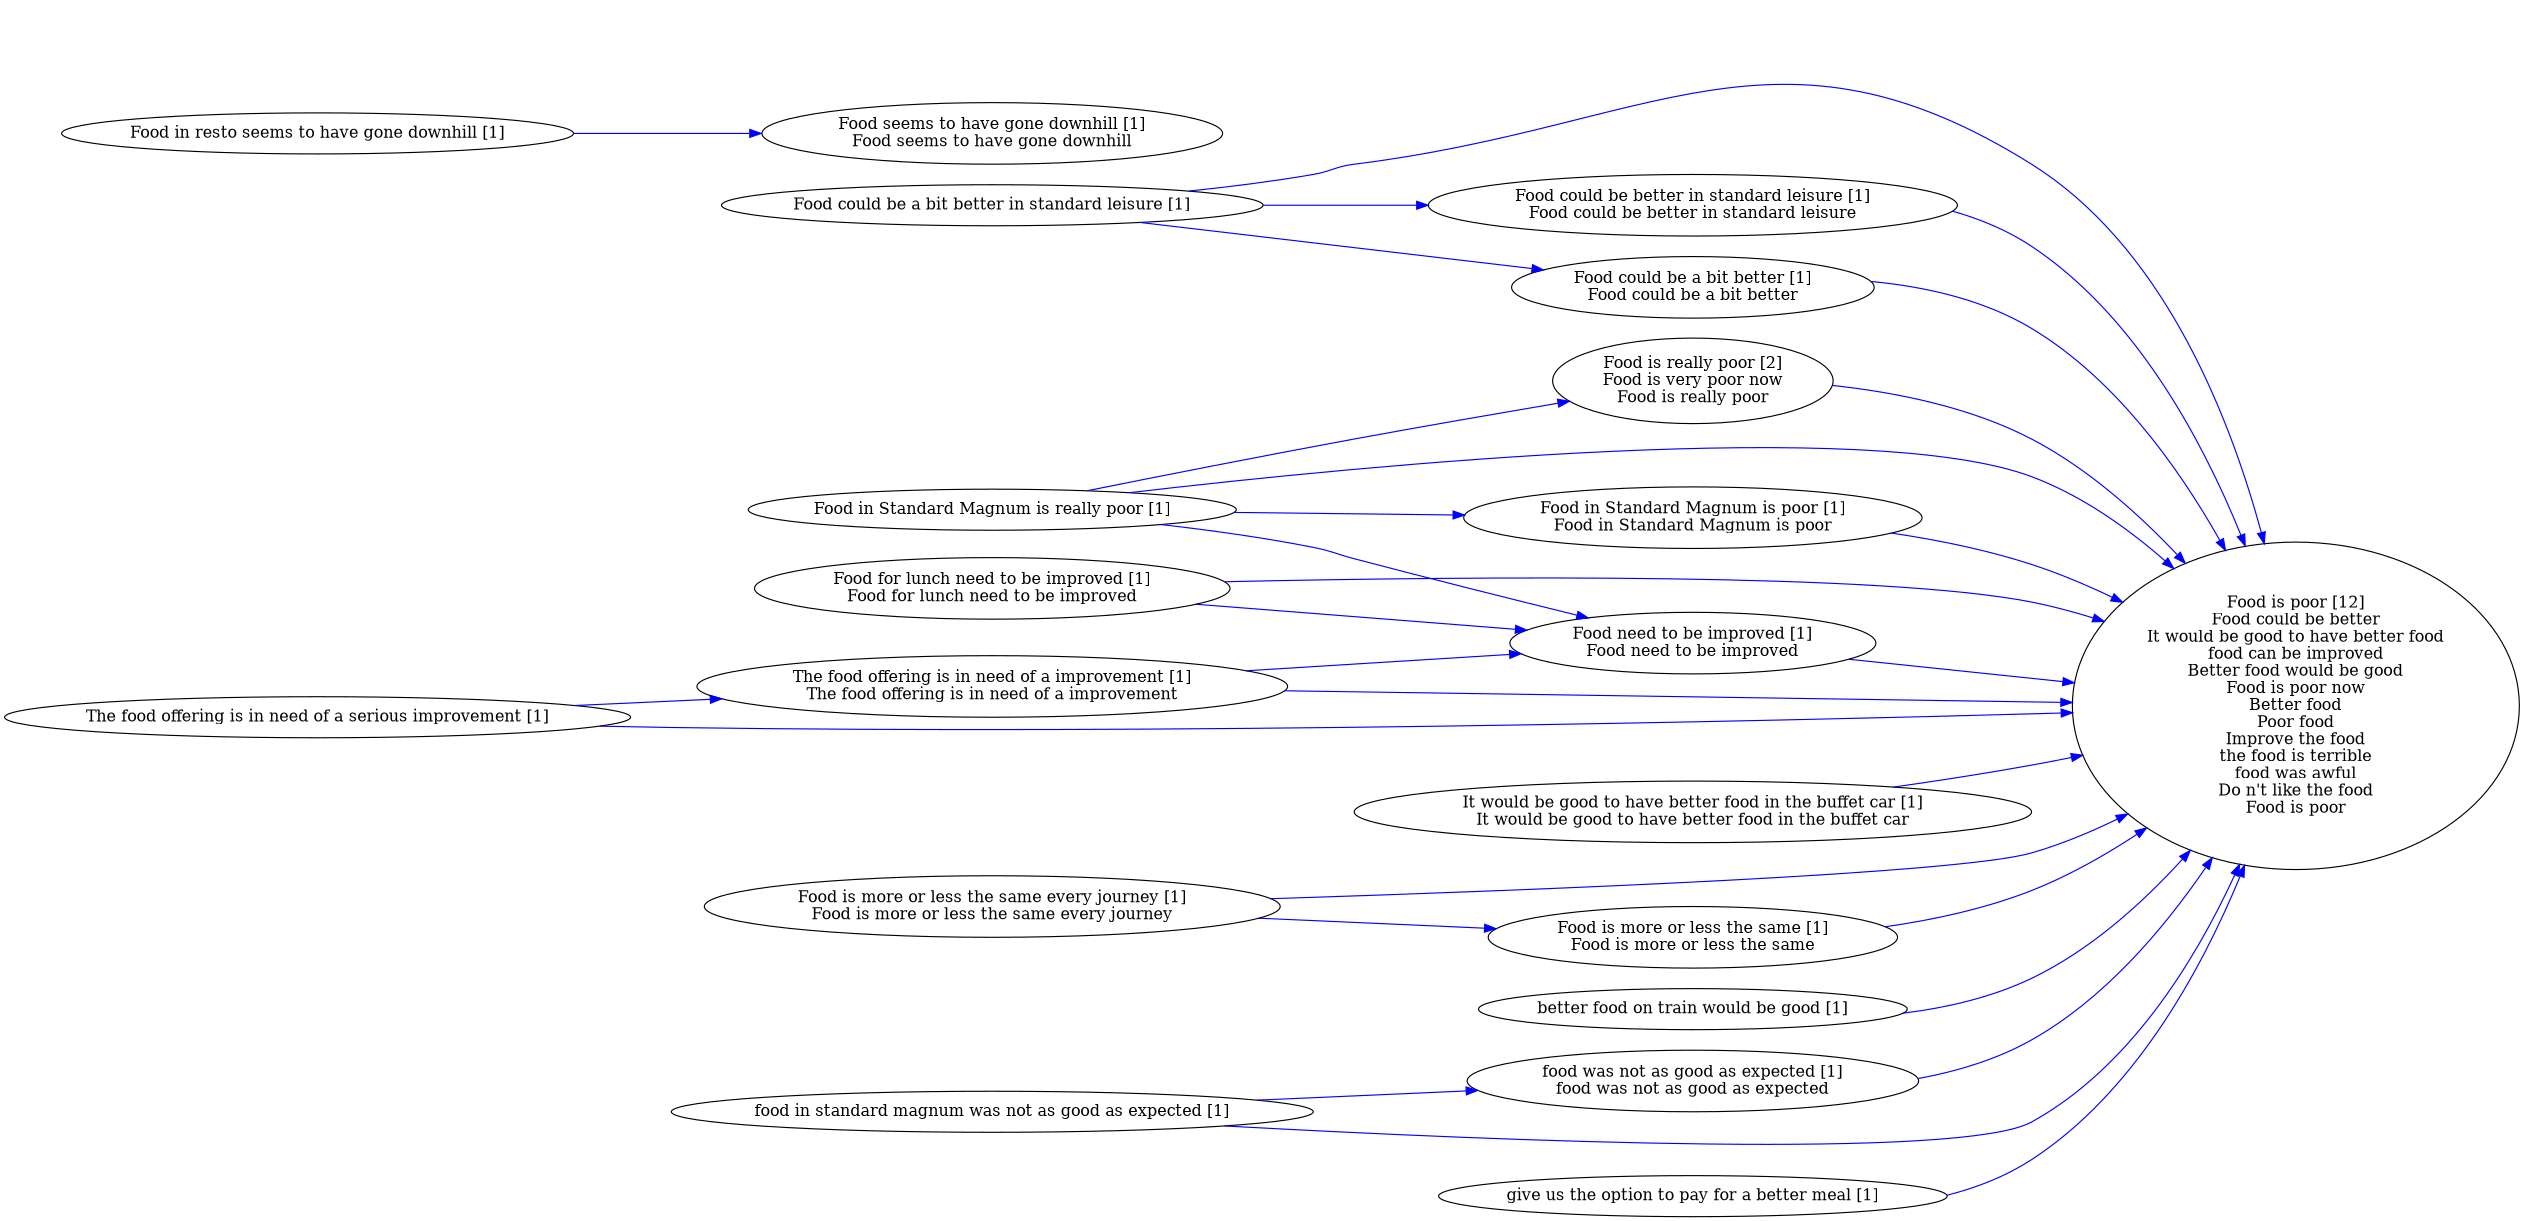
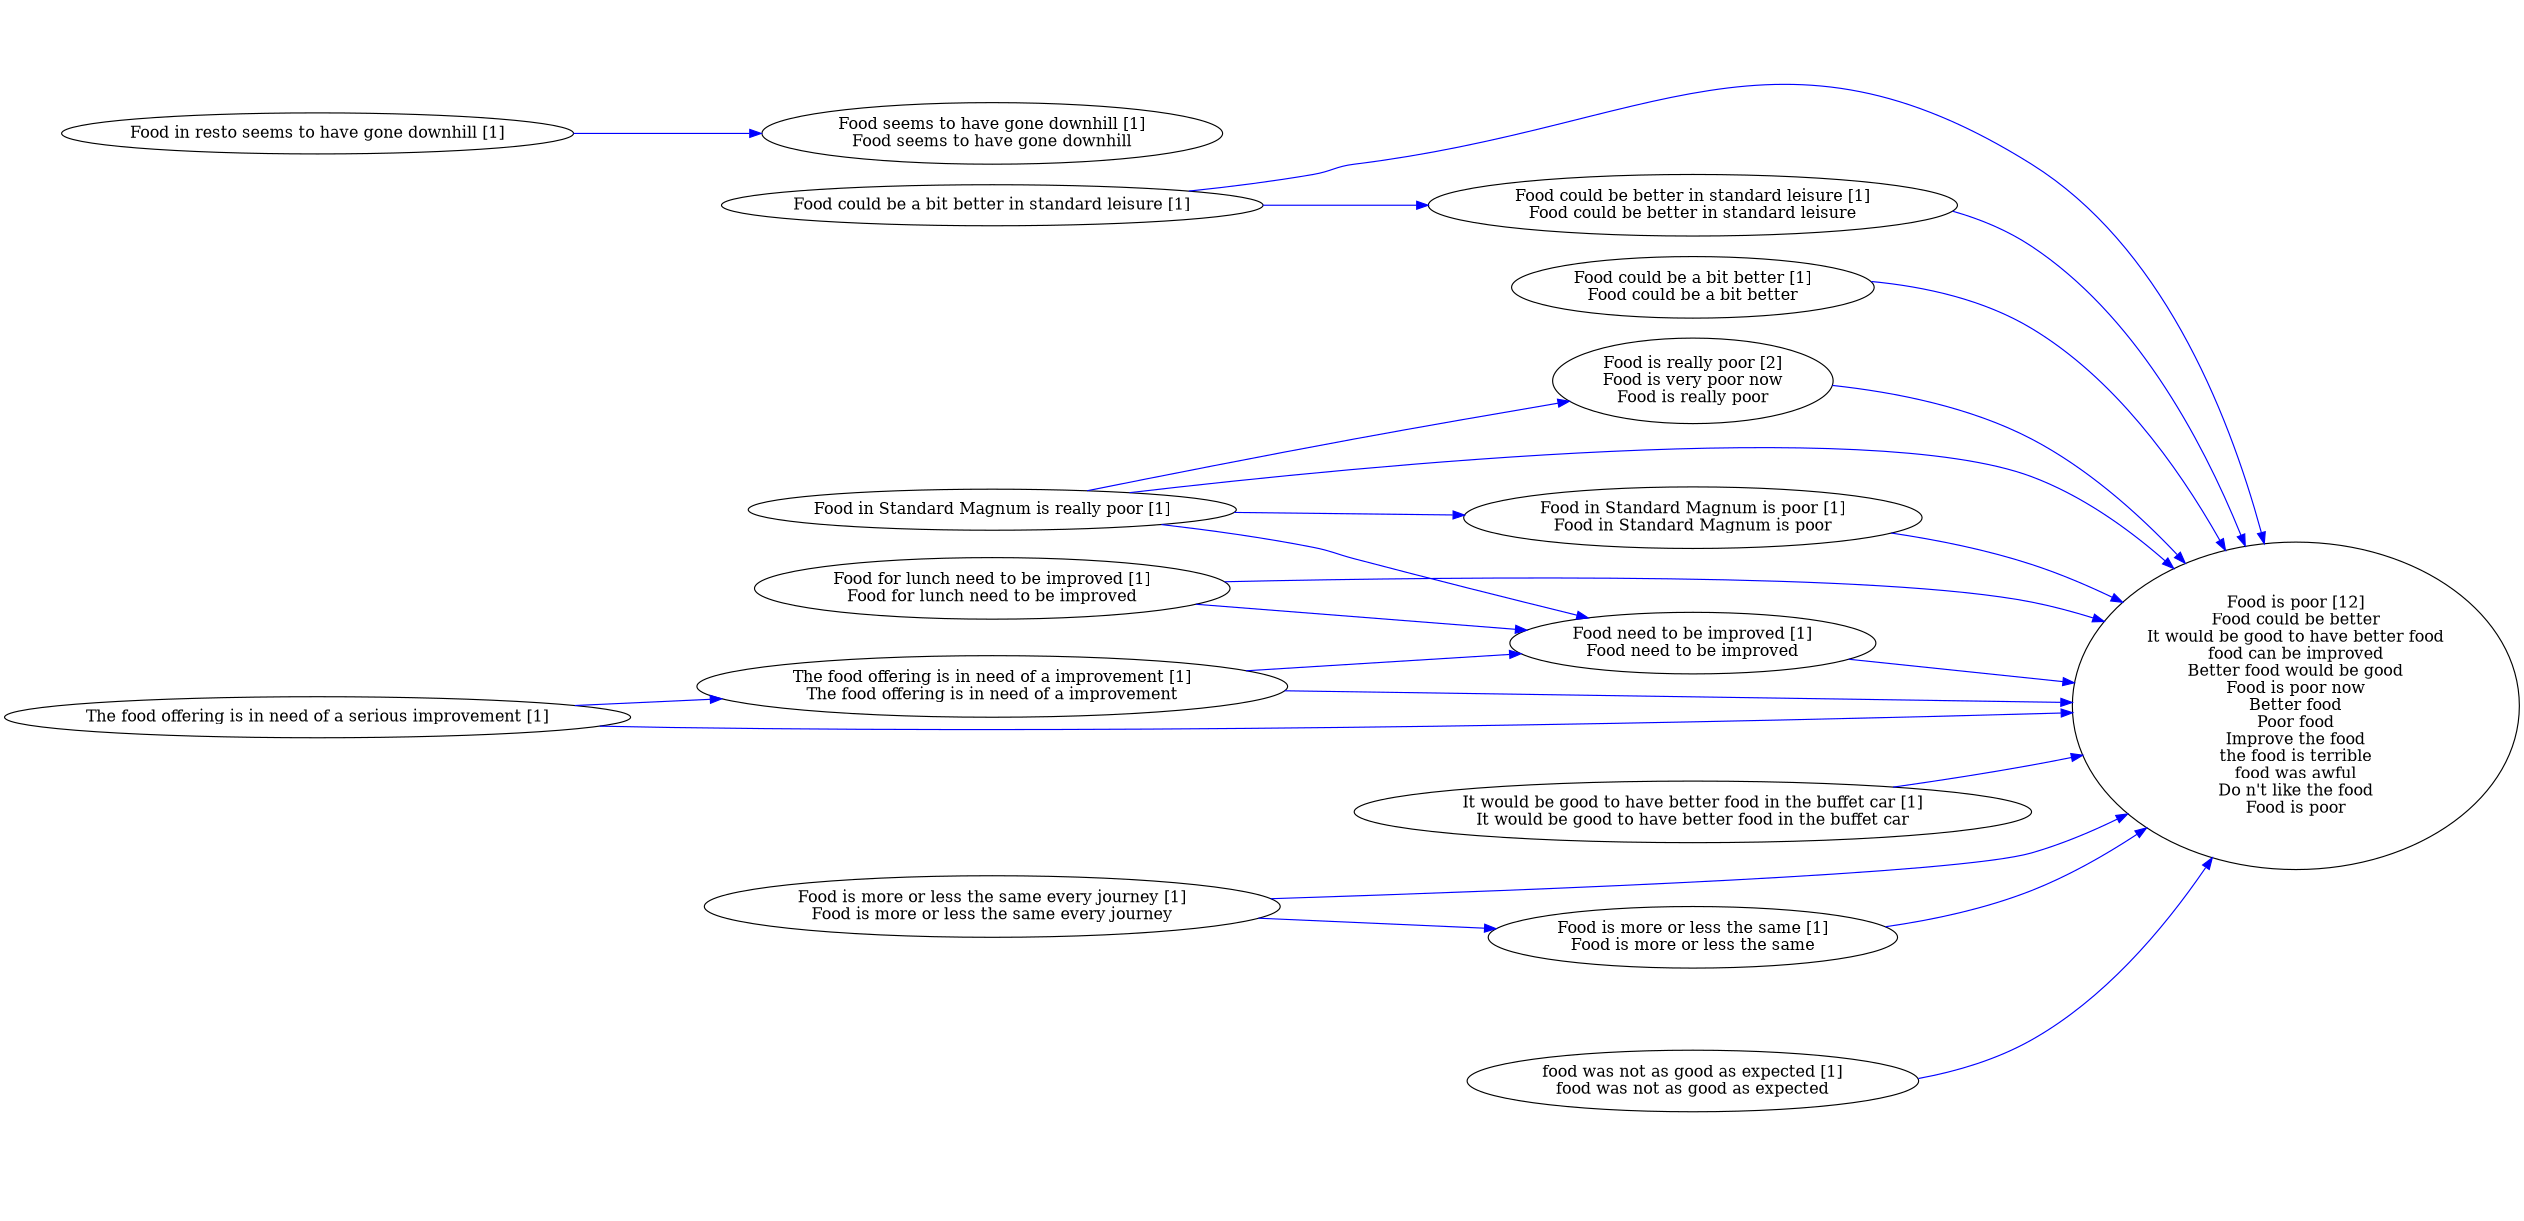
edge "Food could be a bit better in standard leisure [1]" -> "Food could be a bit better [1] Food could be a bit better": removed
node "better food on train would be good [1]": removed
node "food in standard magnum was not as good as expected [1]": removed
node "give us the option to pay for a better meal [1]": removed
